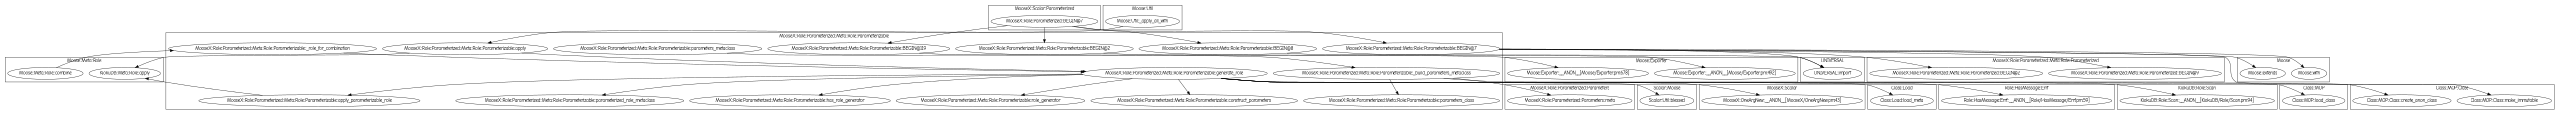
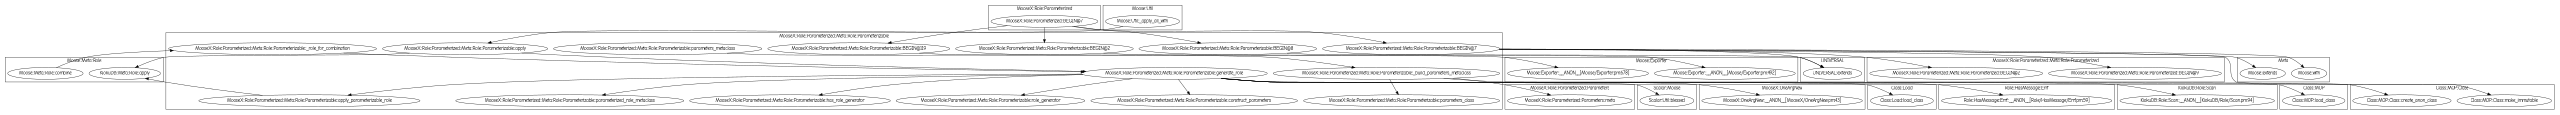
cluster "MooseX::Scalar::Parameterized": label "MooseX::Scalar::Parameterized" -> "MooseX::Role::Parameterized"
cluster "Moose": label "Moose" -> "Meta"
node "UNIVERSAL::import": label "UNIVERSAL::import" -> "UNIVERSAL::extends"
cluster "MooseX::Scalar": label "MooseX::Scalar" -> "MooseX::OneArgNew"
node "Class::Load::load_meta": label "Class::Load::load_meta" -> "Class::Load::load_class"
